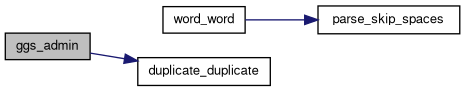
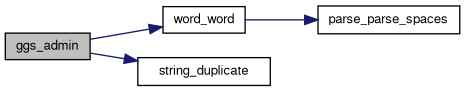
node "parse_skip_spaces": label "parse_skip_spaces" -> "parse_parse_spaces"
edge "ggs_admin" -> "word_word": added
node "duplicate_duplicate": label "duplicate_duplicate" -> "string_duplicate"
